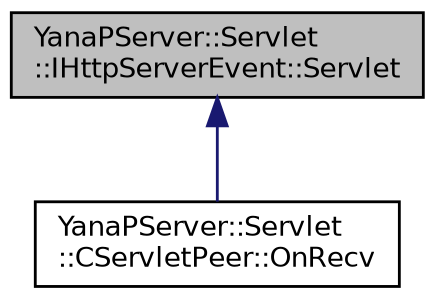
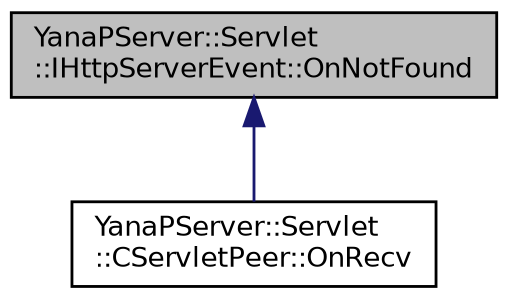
node "YanaPServer::Servlet ::IHttpServerEvent::Servlet": label "YanaPServer::Servlet ::IHttpServerEvent::Servlet" -> "YanaPServer::Servlet ::IHttpServerEvent::OnNotFound"
